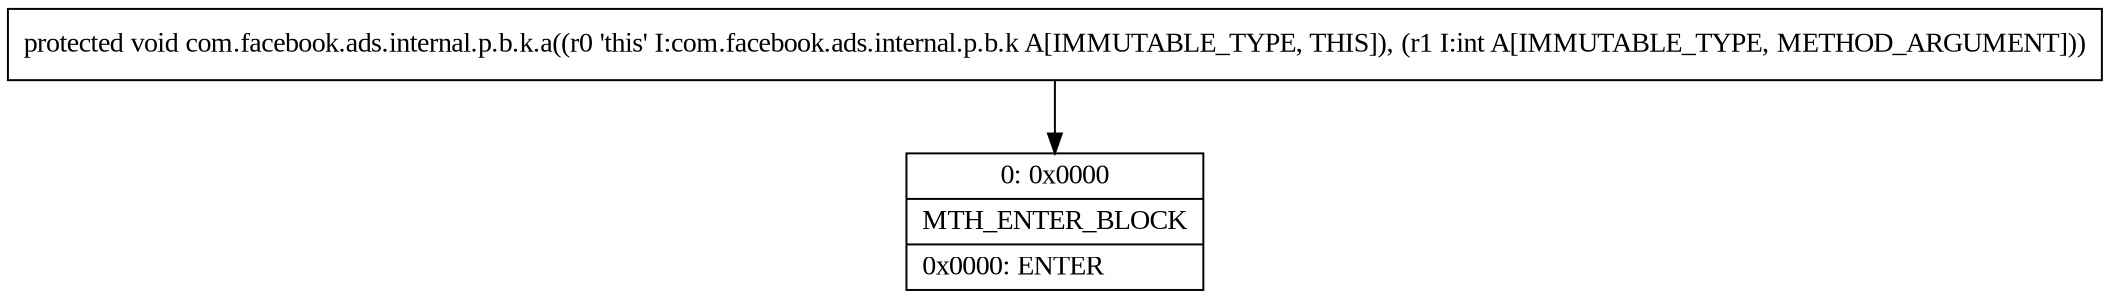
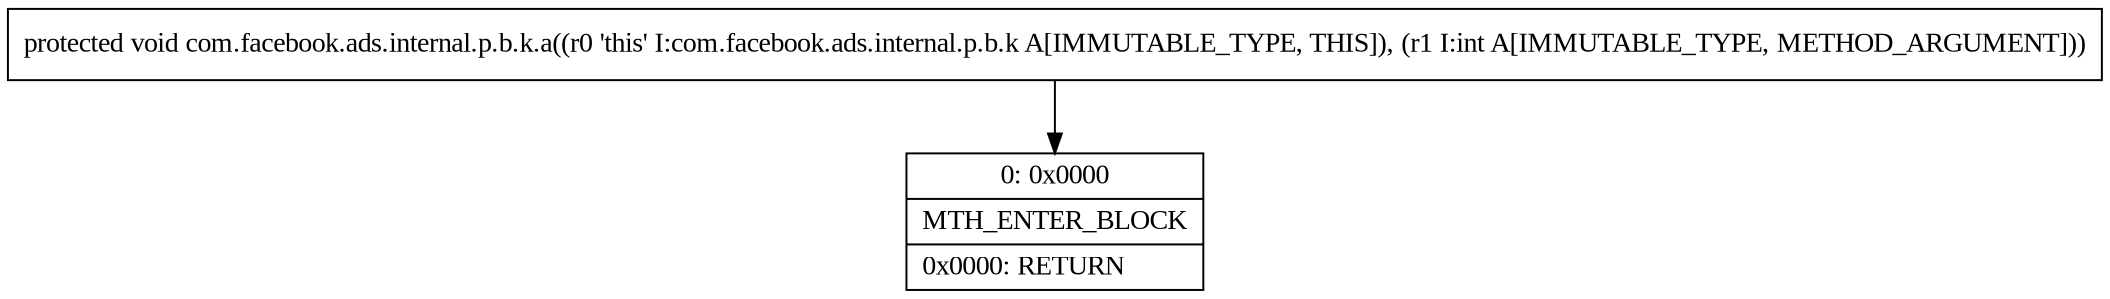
node "0: 0x0000": text "0x0000: ENTER" -> "0x0000: RETURN"
